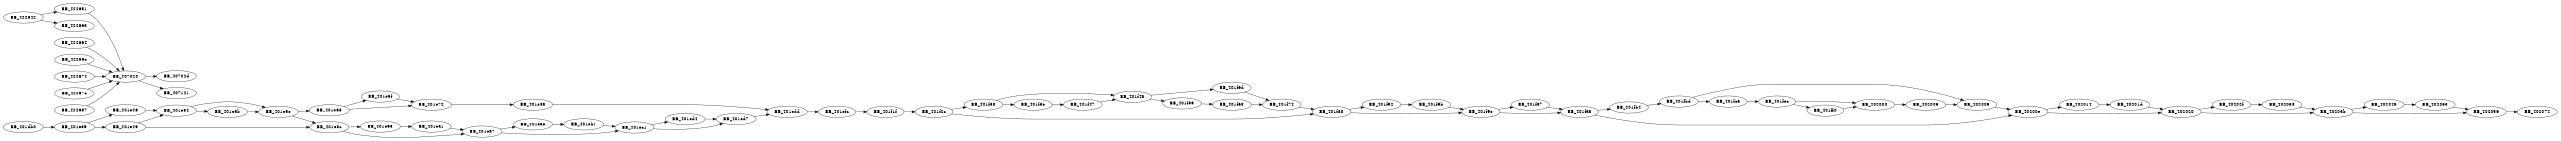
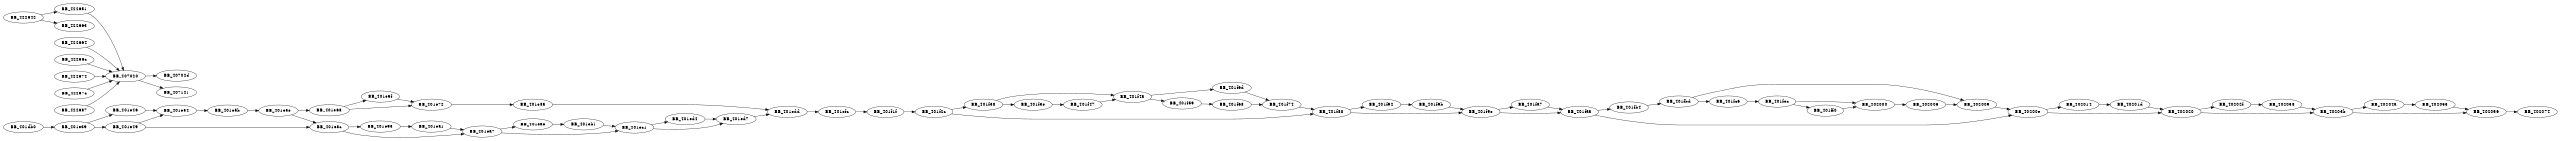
edge "BB_401e54" -> "BB_401e5e": removed
